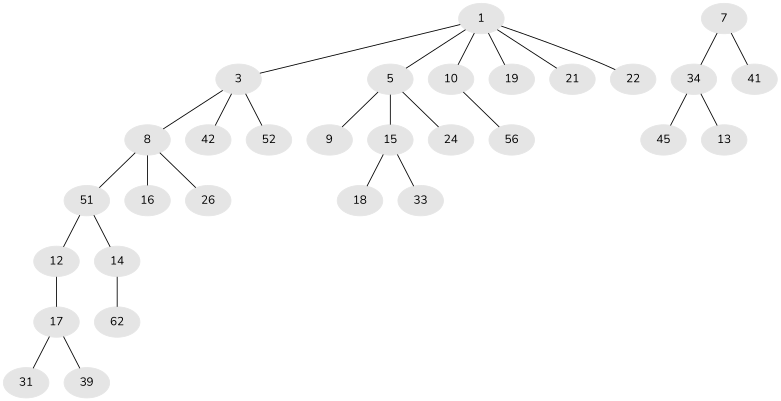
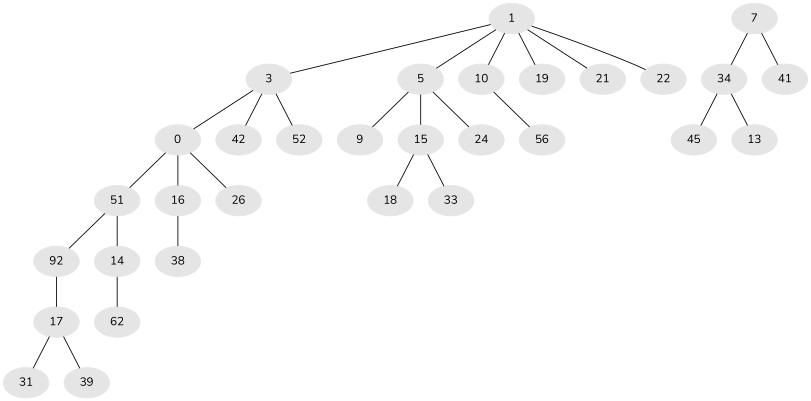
node "8": label "8" -> "0"
node "12": label "12" -> "92"
node "38": added
